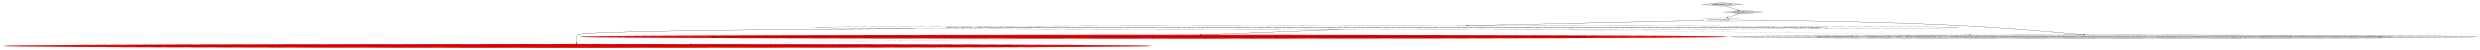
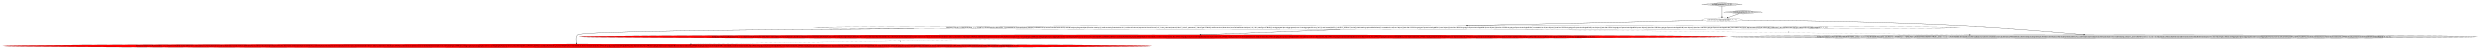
edge "testNullParameter['0', '1', '0']" -> "testSillyQuarters['0', '0', '1']": now "testNullParameter['0', '1', '0']" -> "cannotVectorize()@@@3@@@['1', '1', '1']"
